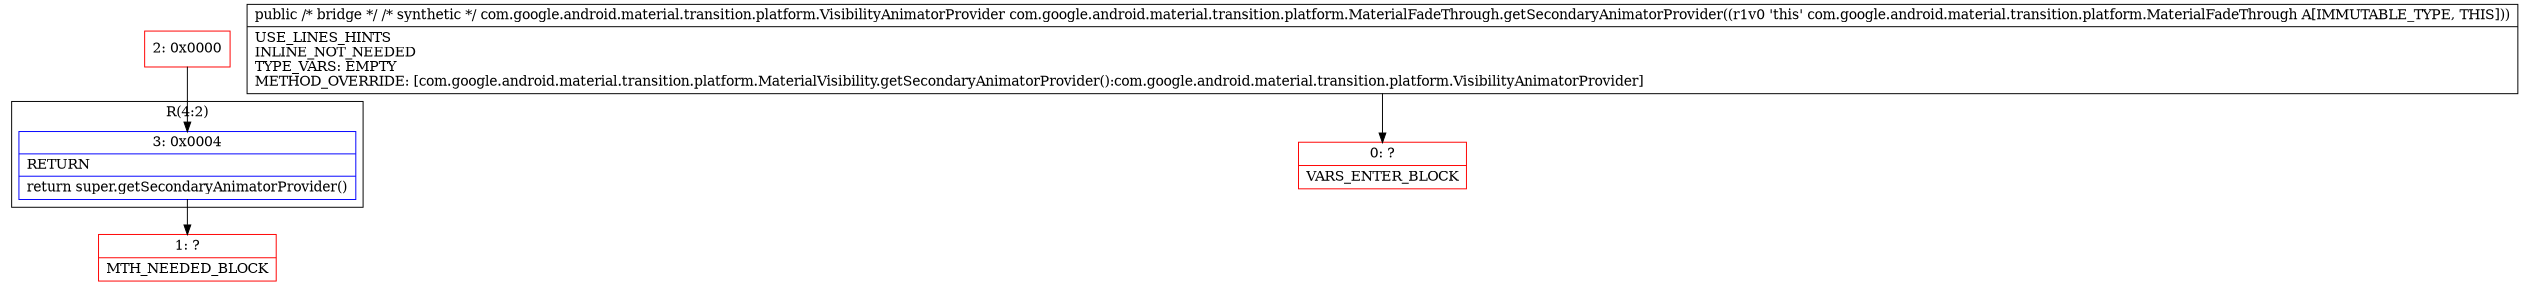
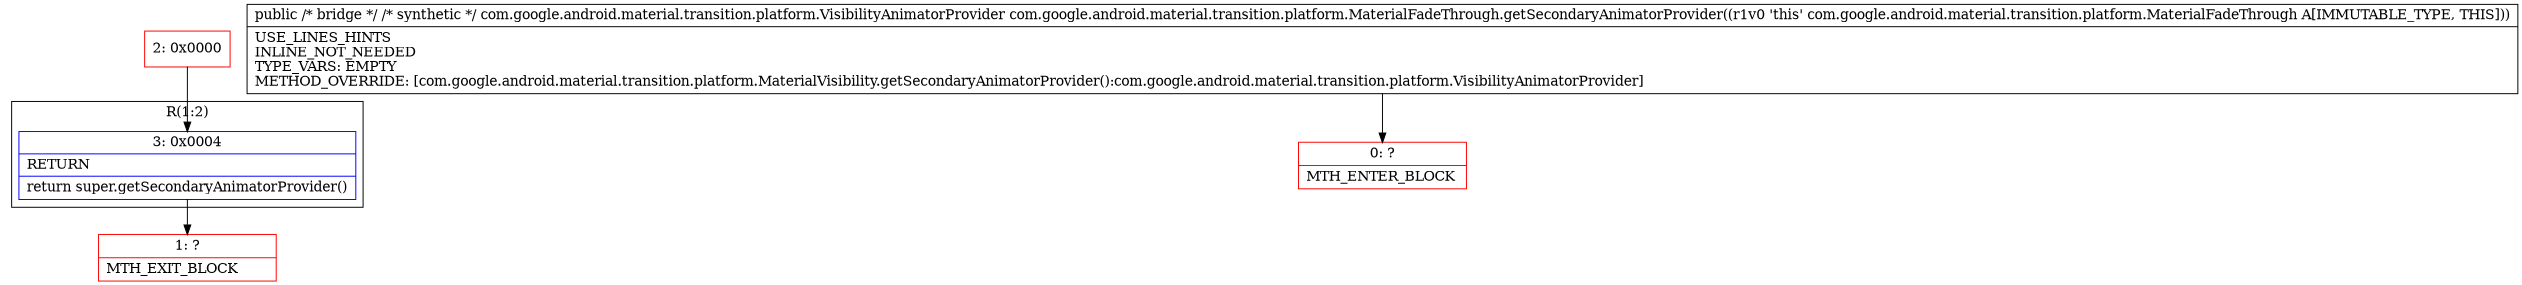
cluster "R(4:2)": label "R(4:2)" -> "R(1:2)"
node "0: ?": text "VARS_ENTER_BLOCK" -> "MTH_ENTER_BLOCK"
node "1: ?": text "MTH_NEEDED_BLOCK" -> "MTH_EXIT_BLOCK"
